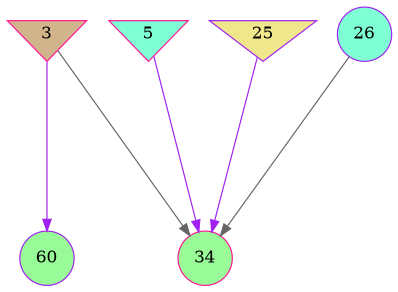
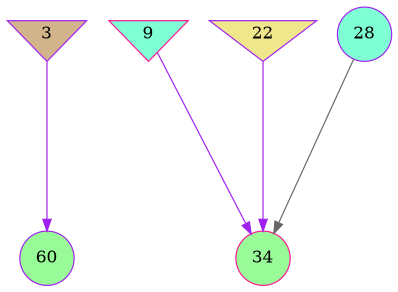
node "3": color deeppink -> purple
node "5": label "5" -> "9"
node "25": label "25" -> "22"
node "26": label "26" -> "28"
edge "3" -> "34": removed
